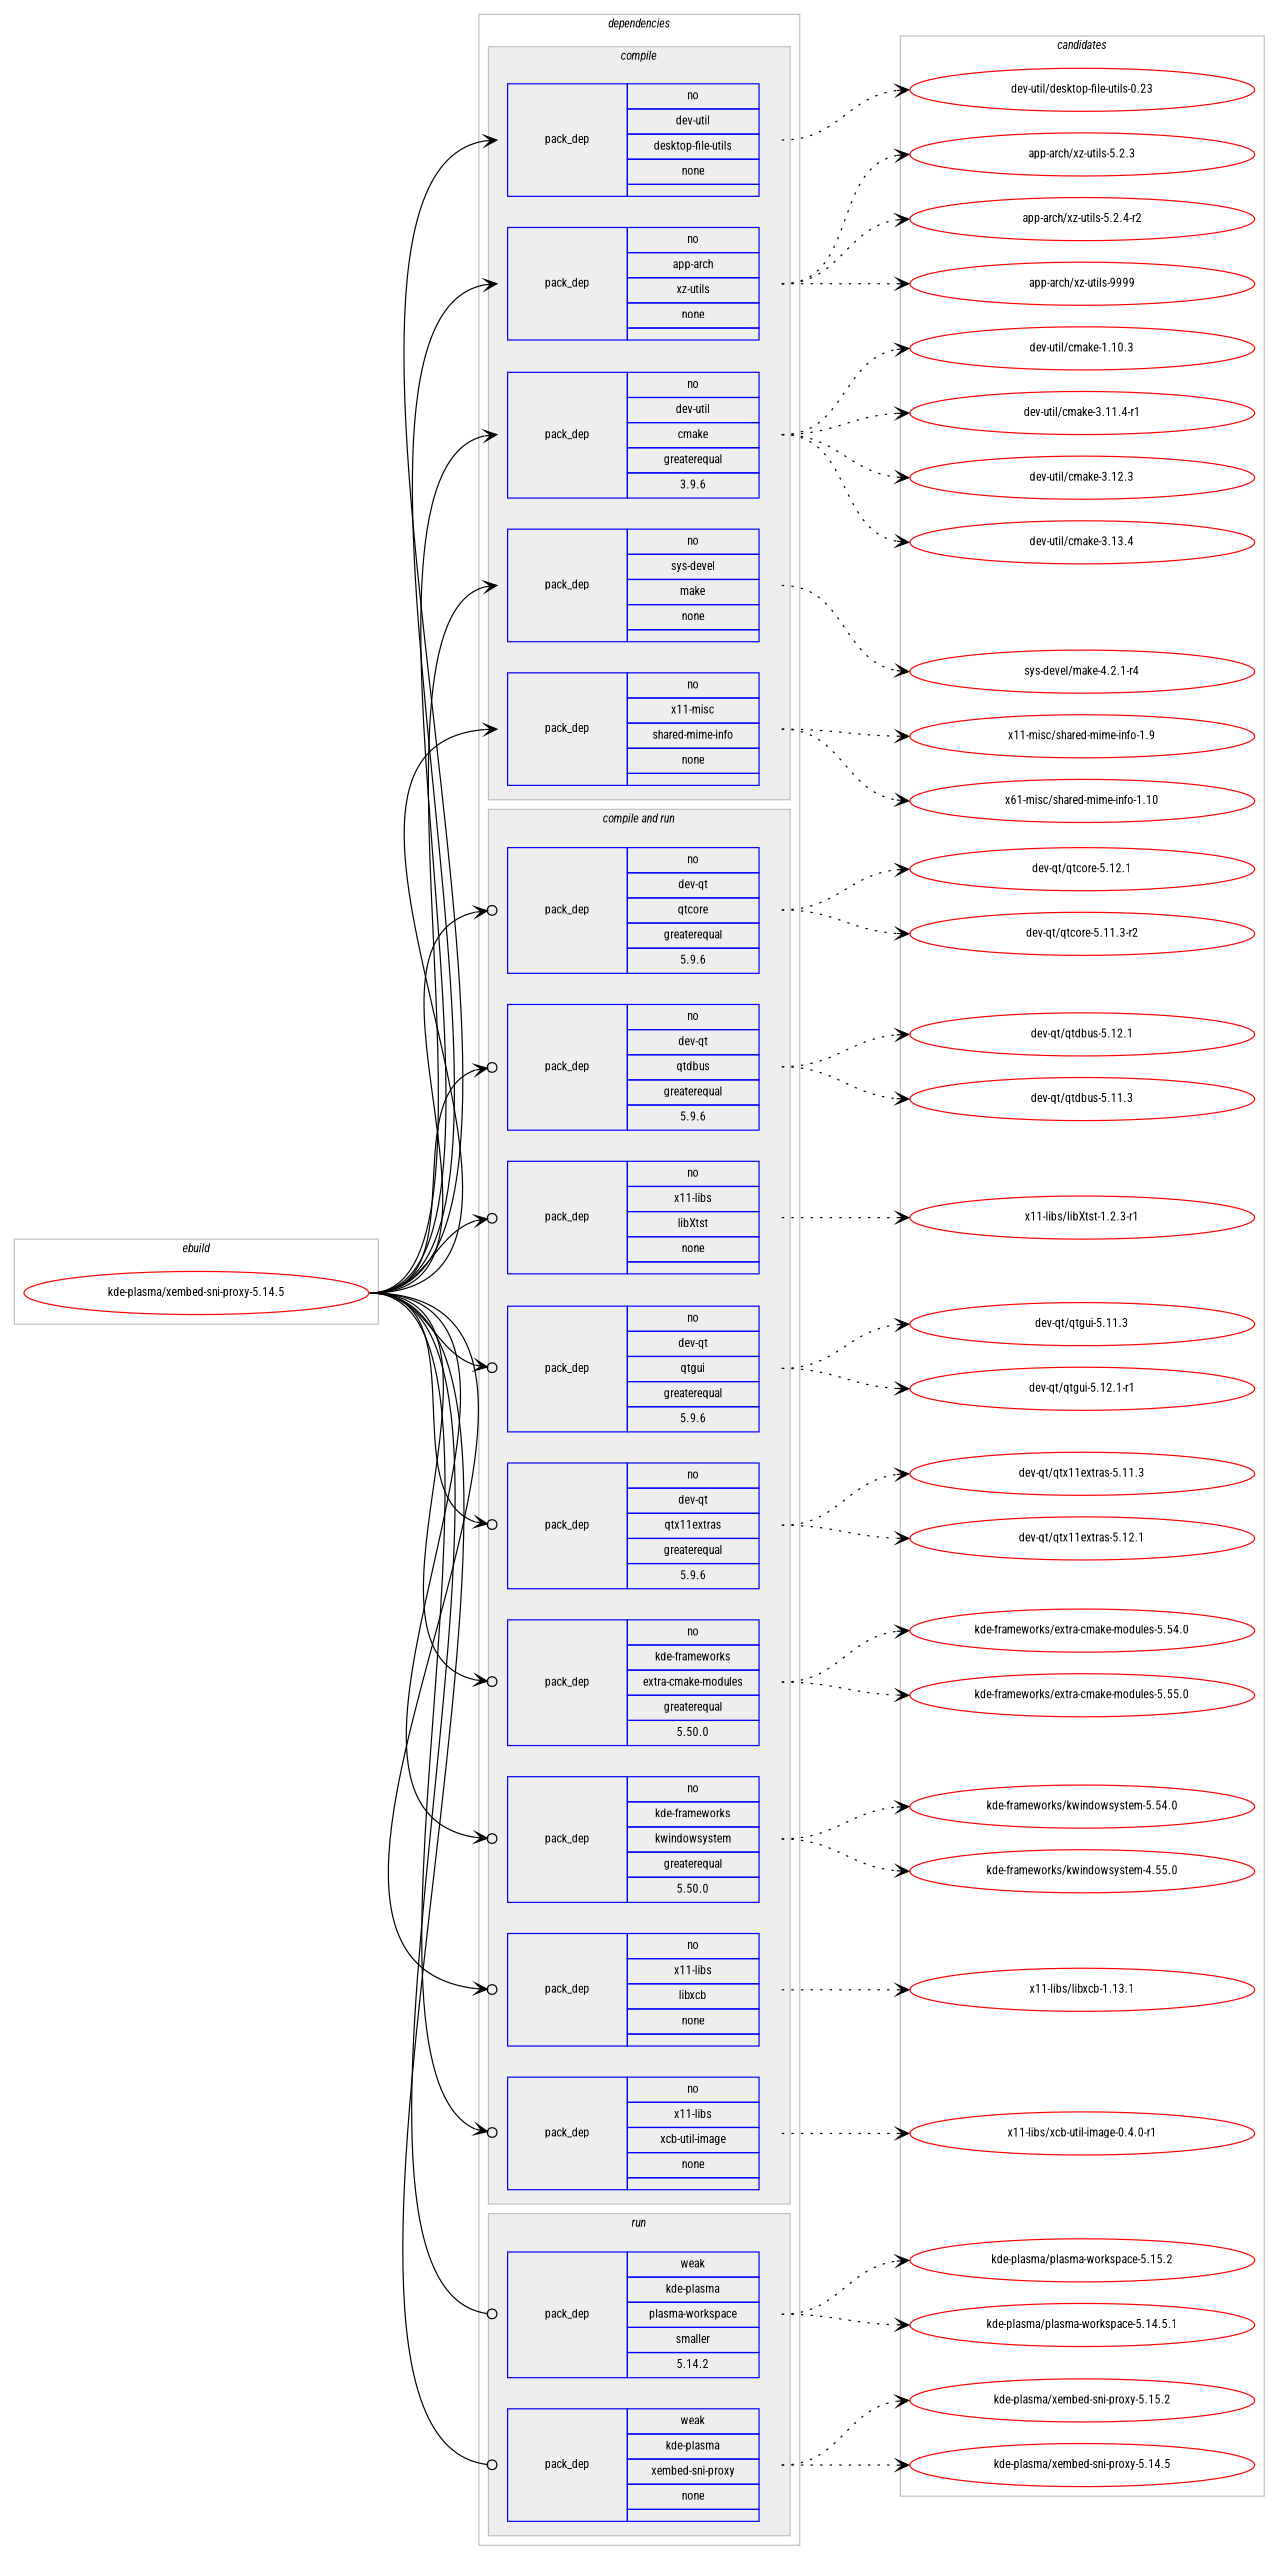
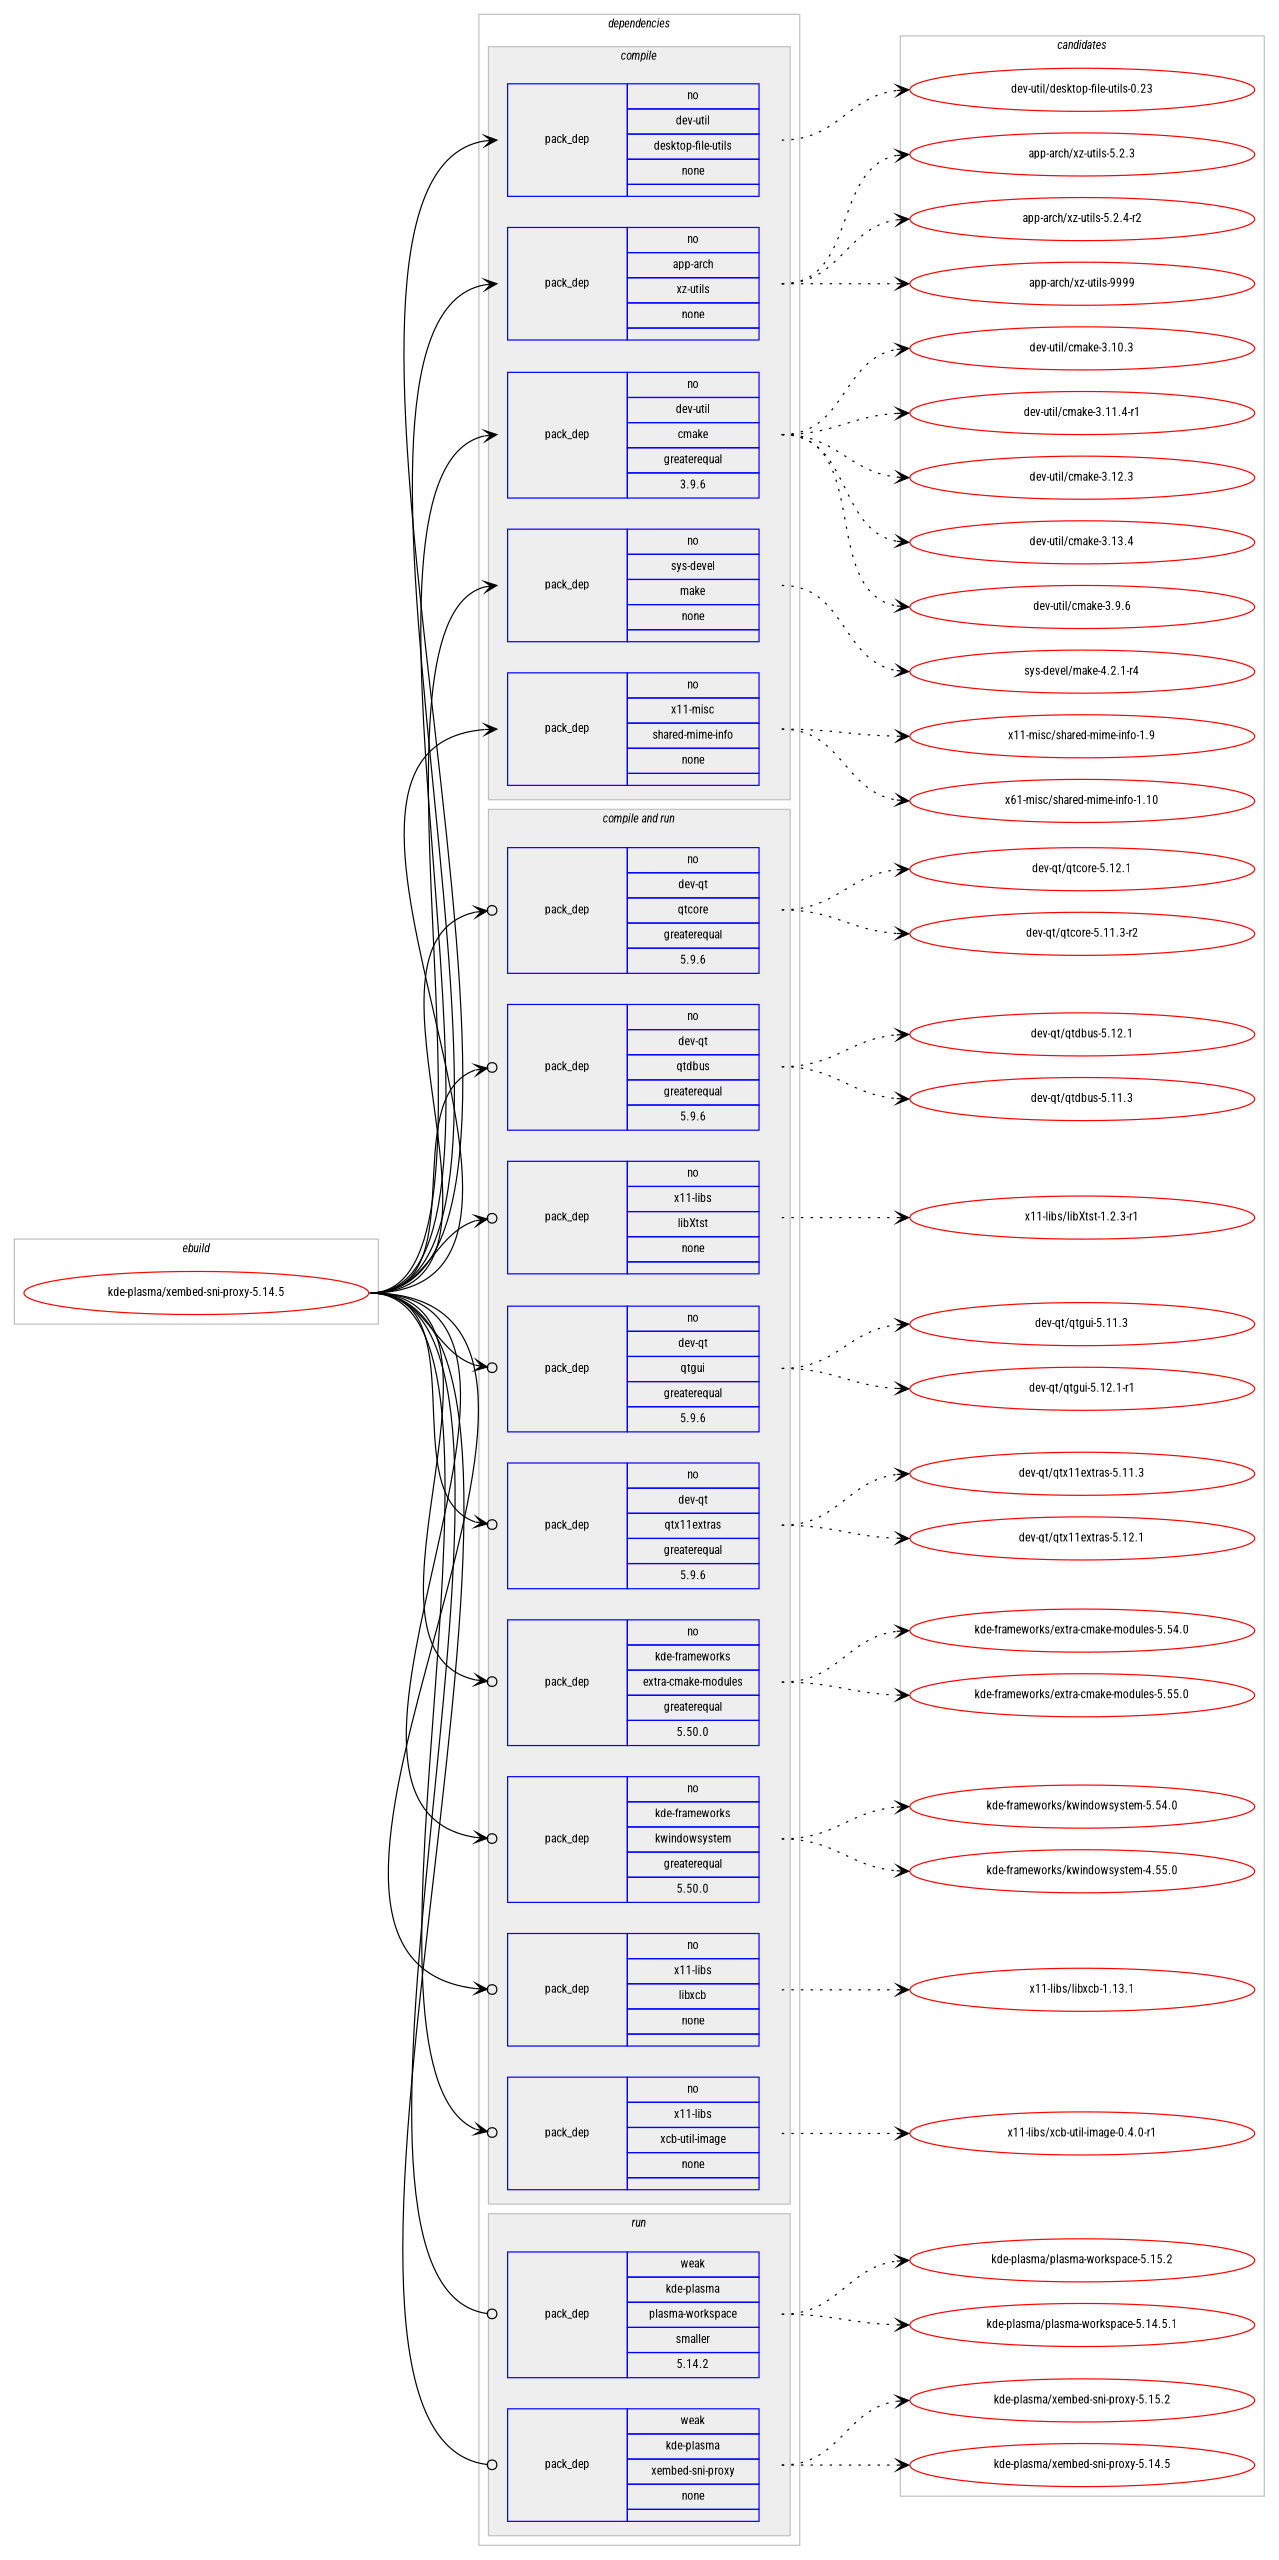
node "dev-util/cmake-1.10.3": label "dev-util/cmake-1.10.3" -> "dev-util/cmake-3.10.3"
node "dev-util/cmake-3.9.6": added
